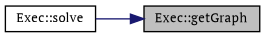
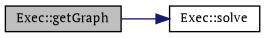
edge "Exec::solve" -> "Exec::getGraph": reversed
